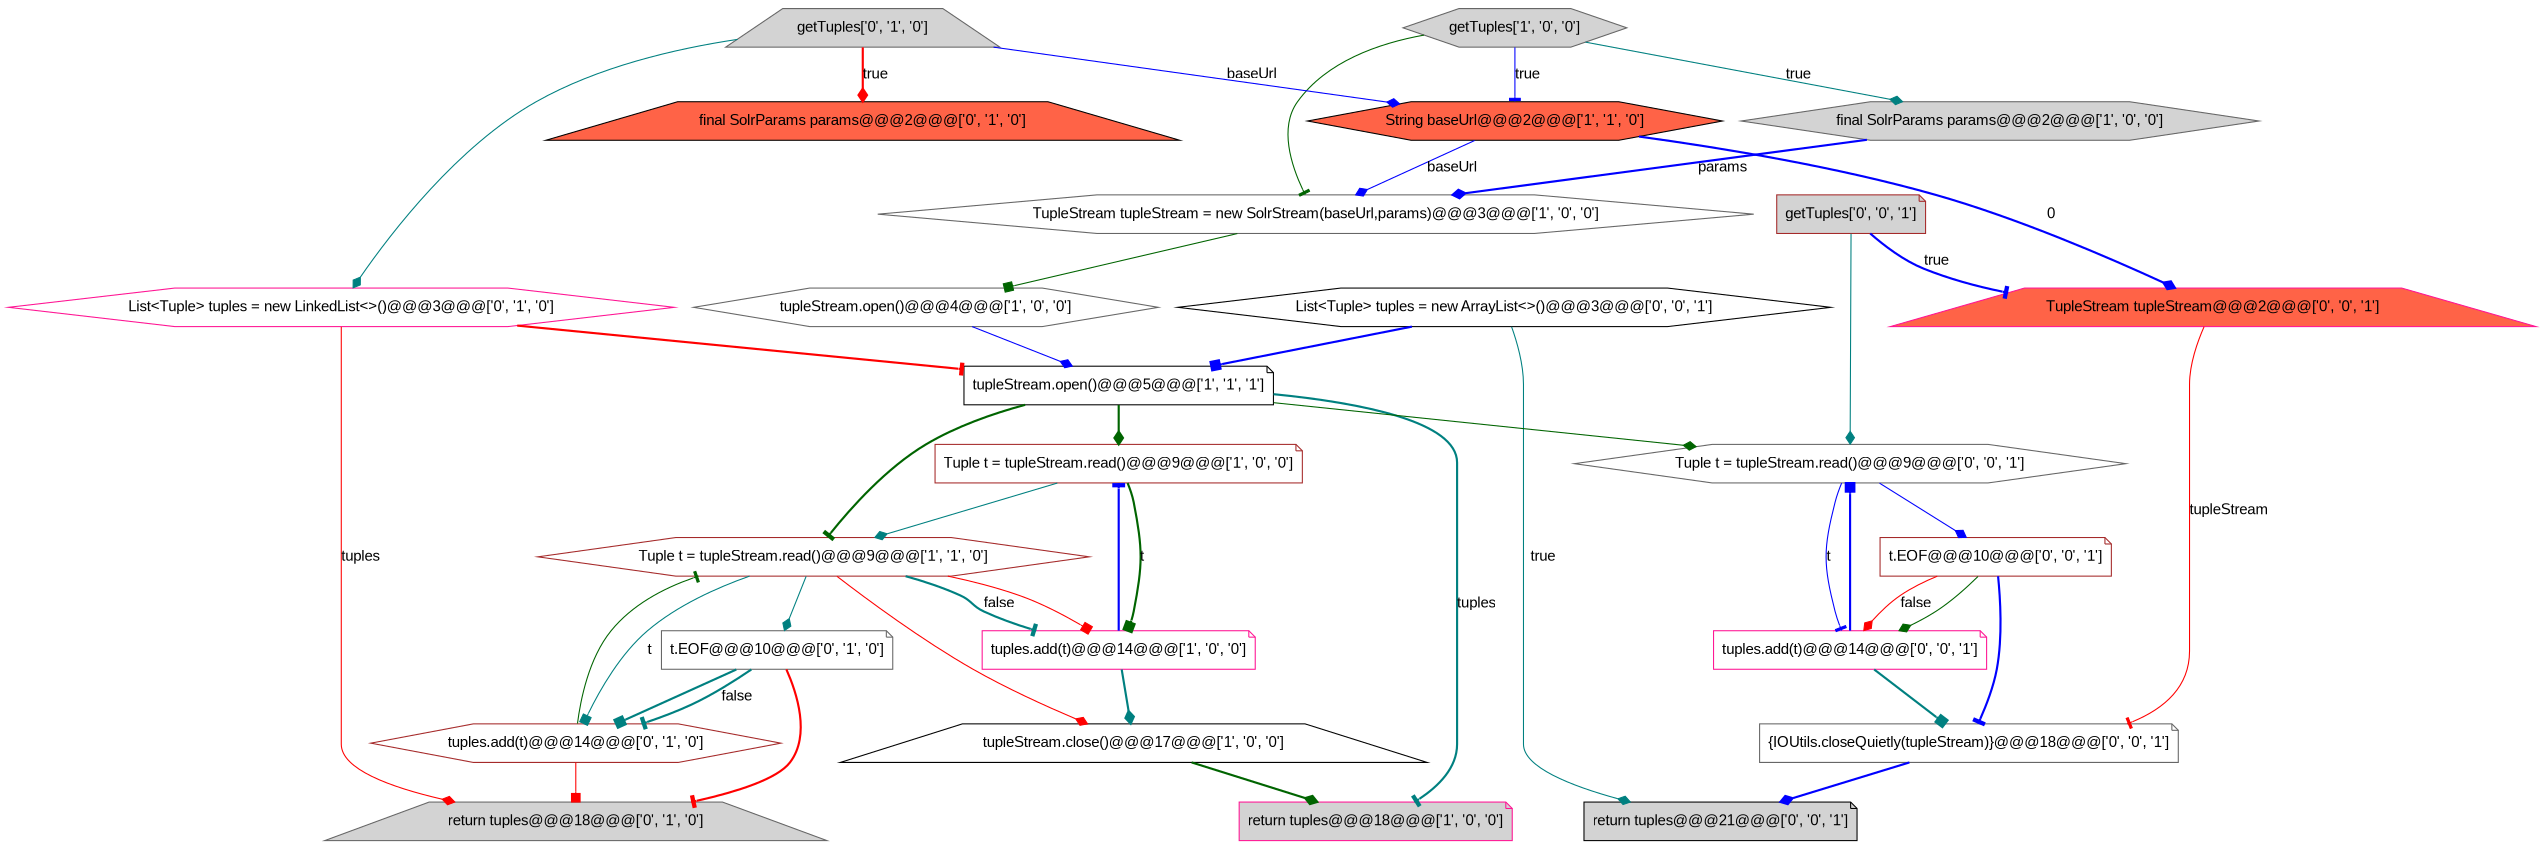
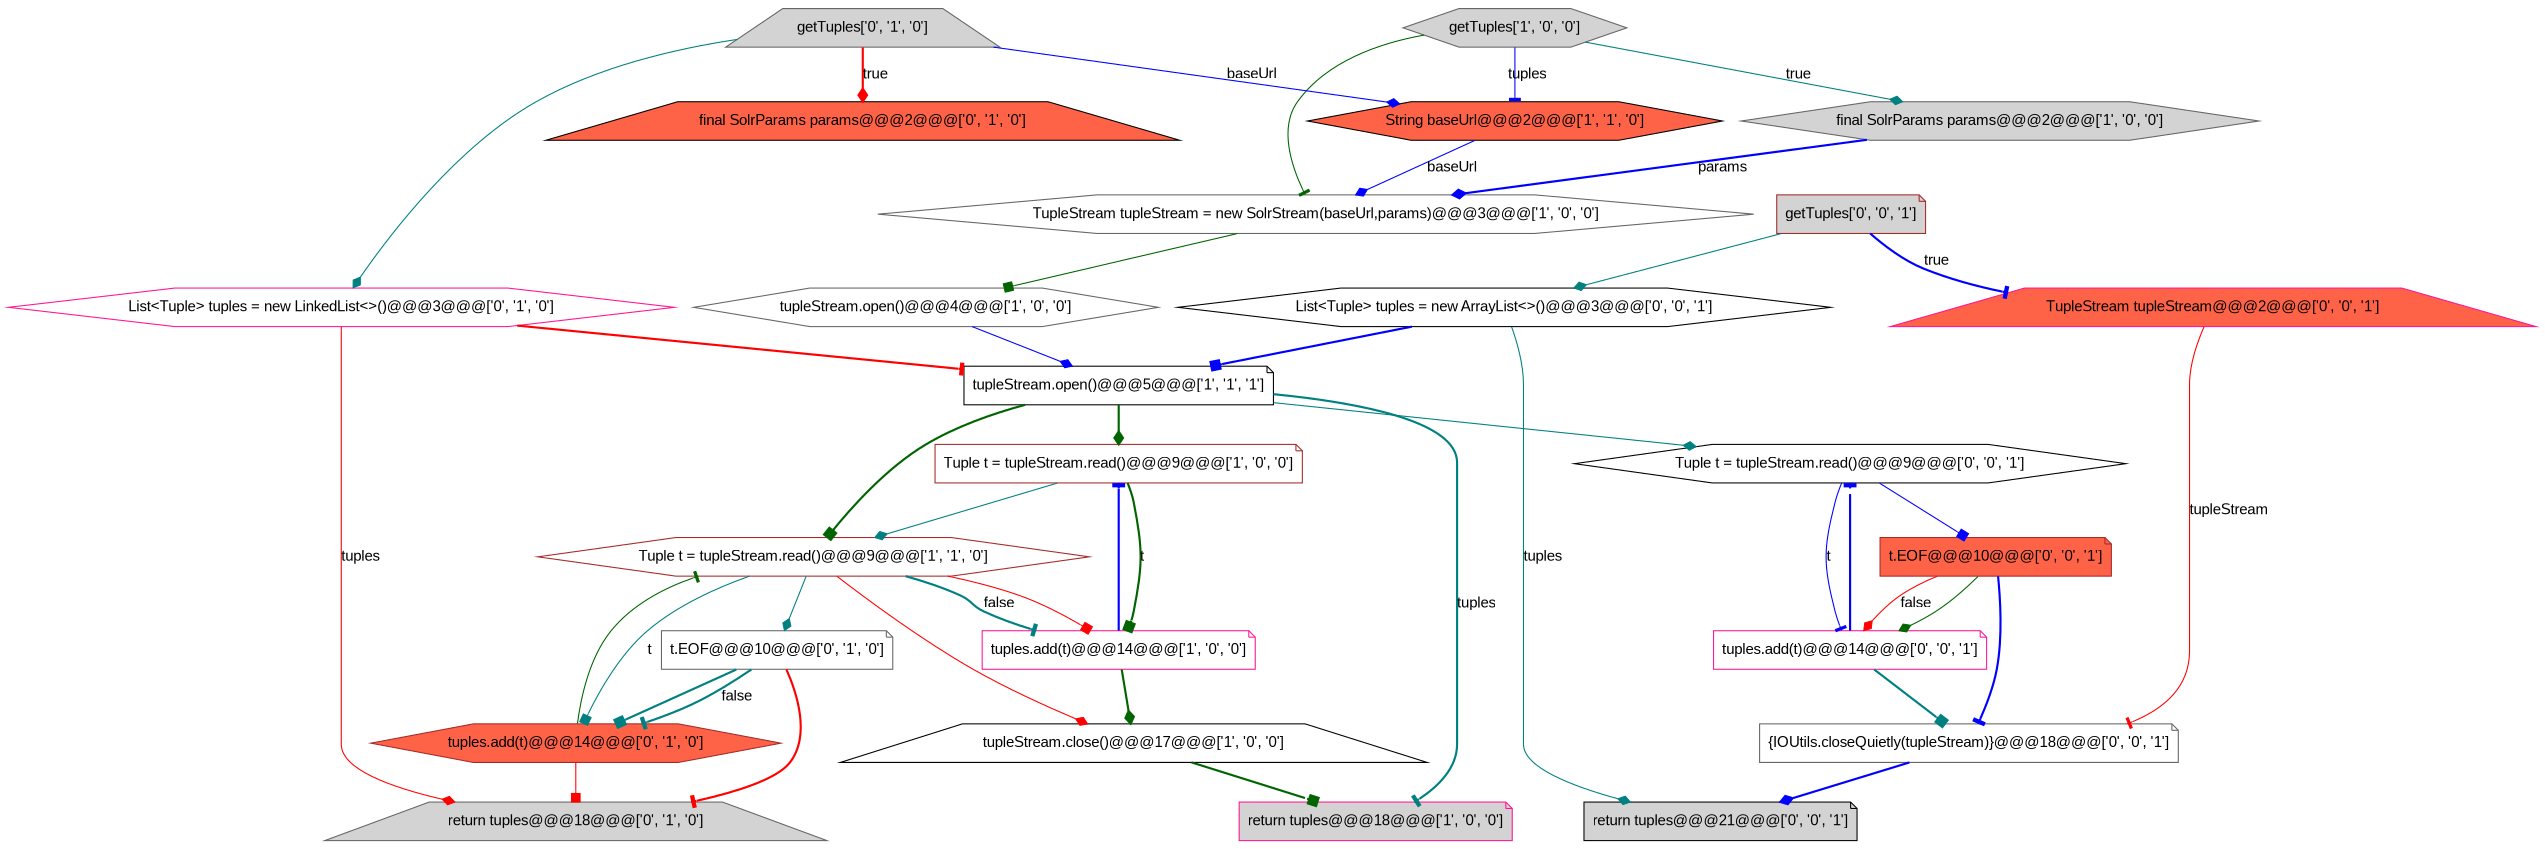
edge "getTuples['1', '0', '0']" -> "String baseUrl@@@2@@@['1', '1', '0']": label "true" -> "tuples"
edge "String baseUrl@@@2@@@['1', '1', '0']" -> "TupleStream tupleStream@@@2@@@['0', '0', '1']": removed, label "0"
edge "getTuples['0', '0', '1']" -> "Tuple t = tupleStream.read()@@@9@@@['0', '0', '1']": now "getTuples['0', '0', '1']" -> "List<Tuple> tuples = new ArrayList<>()@@@3@@@['0', '0', '1']"
edge "tupleStream.open()@@@5@@@['1', '1', '1']" -> "Tuple t = tupleStream.read()@@@9@@@['0', '0', '1']": color darkgreen -> teal
edge "tupleStream.open()@@@5@@@['1', '1', '1']" -> "Tuple t = tupleStream.read()@@@9@@@['1', '1', '0']": arrowhead tee -> box
node "Tuple t = tupleStream.read()@@@9@@@['0', '0', '1']": color gray40 -> black
edge "Tuple t = tupleStream.read()@@@9@@@['0', '0', '1']" -> "t.EOF@@@10@@@['0', '0', '1']": arrowhead diamond -> box
edge "List<Tuple> tuples = new ArrayList<>()@@@3@@@['0', '0', '1']" -> "return tuples@@@21@@@['0', '0', '1']": label "true" -> "tuples"
node "t.EOF@@@10@@@['0', '0', '1']": fillcolor white -> tomato
edge "tuples.add(t)@@@14@@@['0', '0', '1']" -> "Tuple t = tupleStream.read()@@@9@@@['0', '0', '1']": arrowhead box -> tee
edge "tuples.add(t)@@@14@@@['1', '0', '0']" -> "tupleStream.close()@@@17@@@['1', '0', '0']": color teal -> darkgreen
node "tuples.add(t)@@@14@@@['0', '1', '0']": fillcolor white -> tomato
edge "tupleStream.close()@@@17@@@['1', '0', '0']" -> "return tuples@@@18@@@['1', '0', '0']": arrowhead diamond -> box
